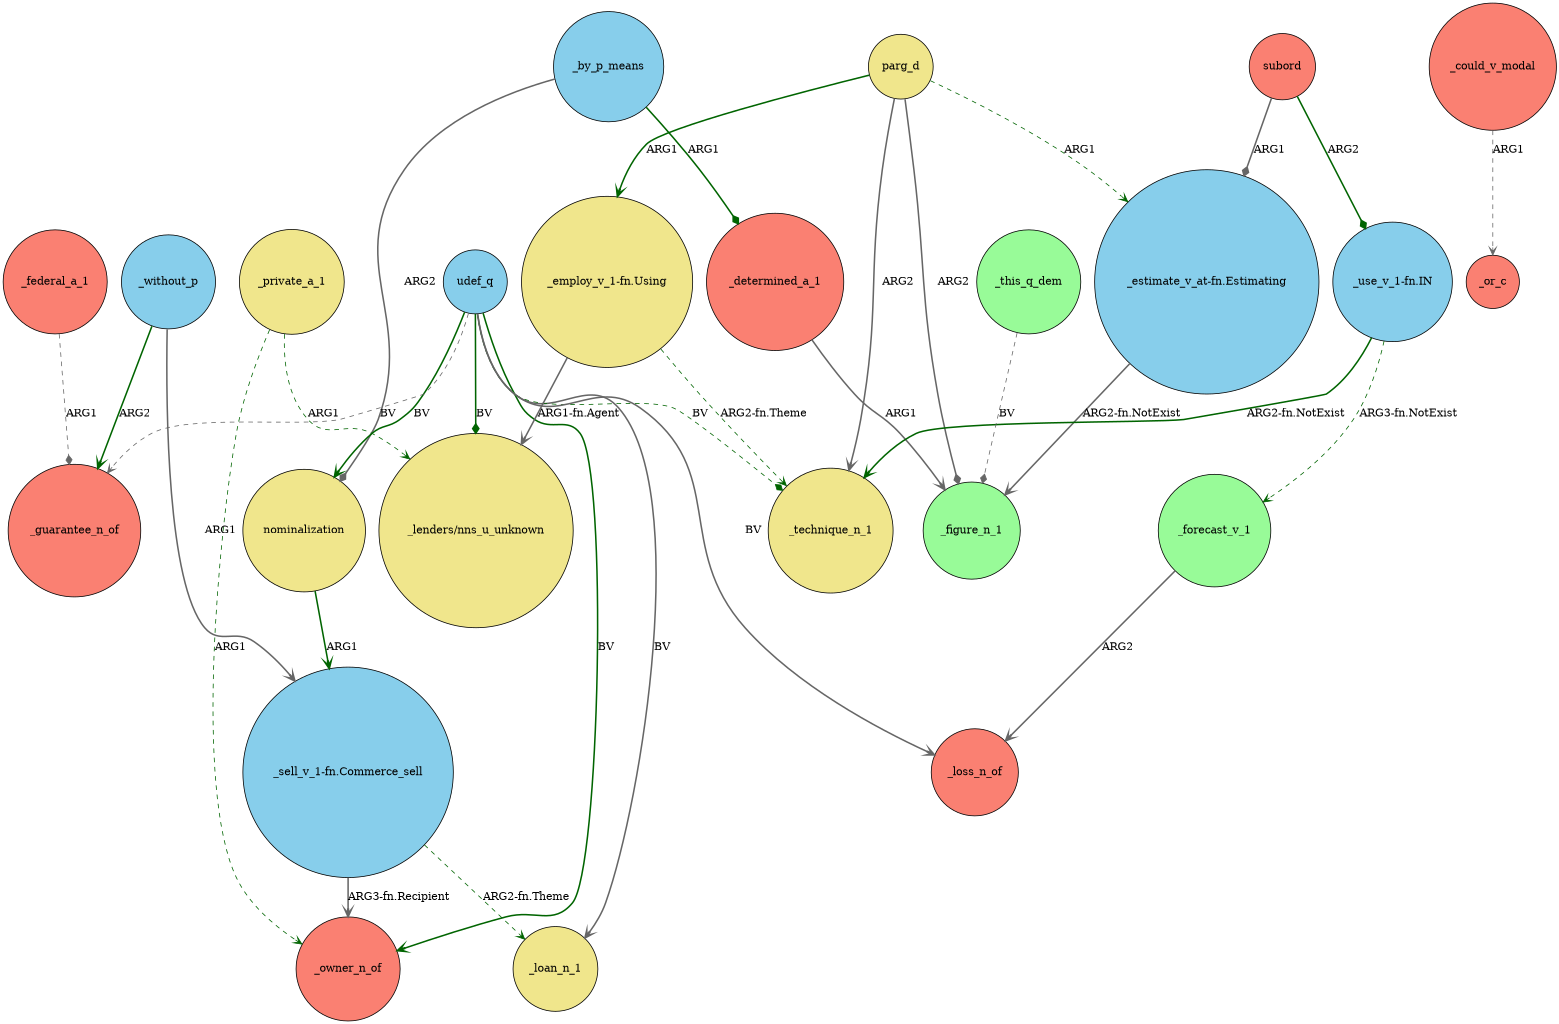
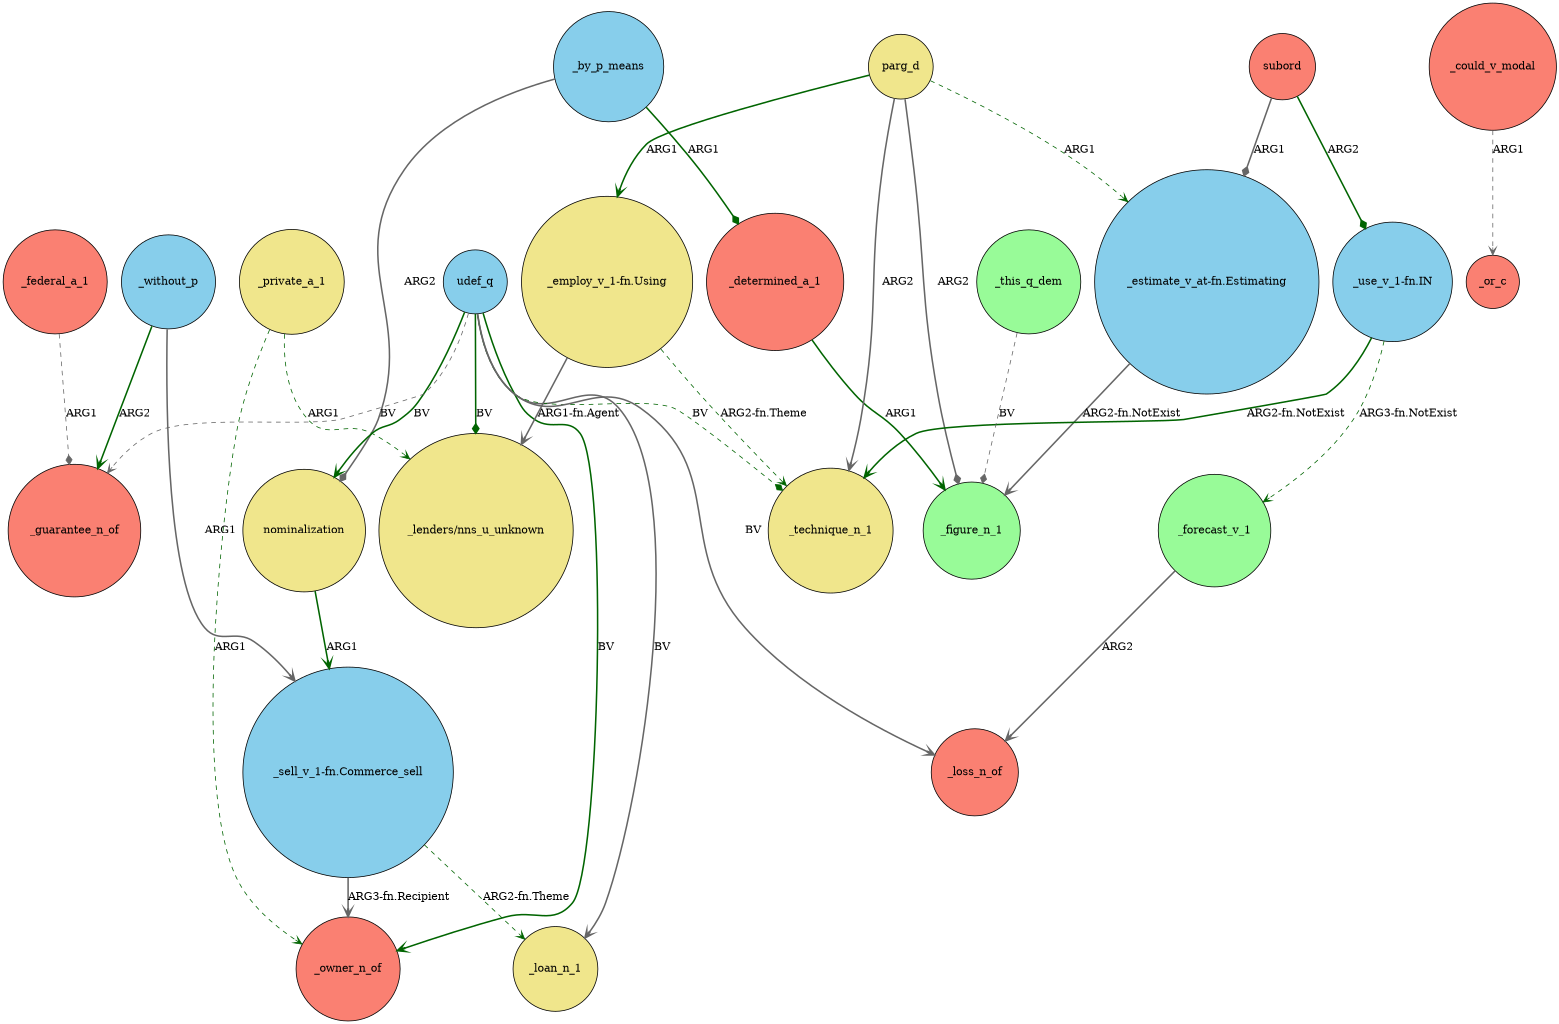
edge "_determined_a_1" -> "_figure_n_1": color gray40 -> darkgreen
